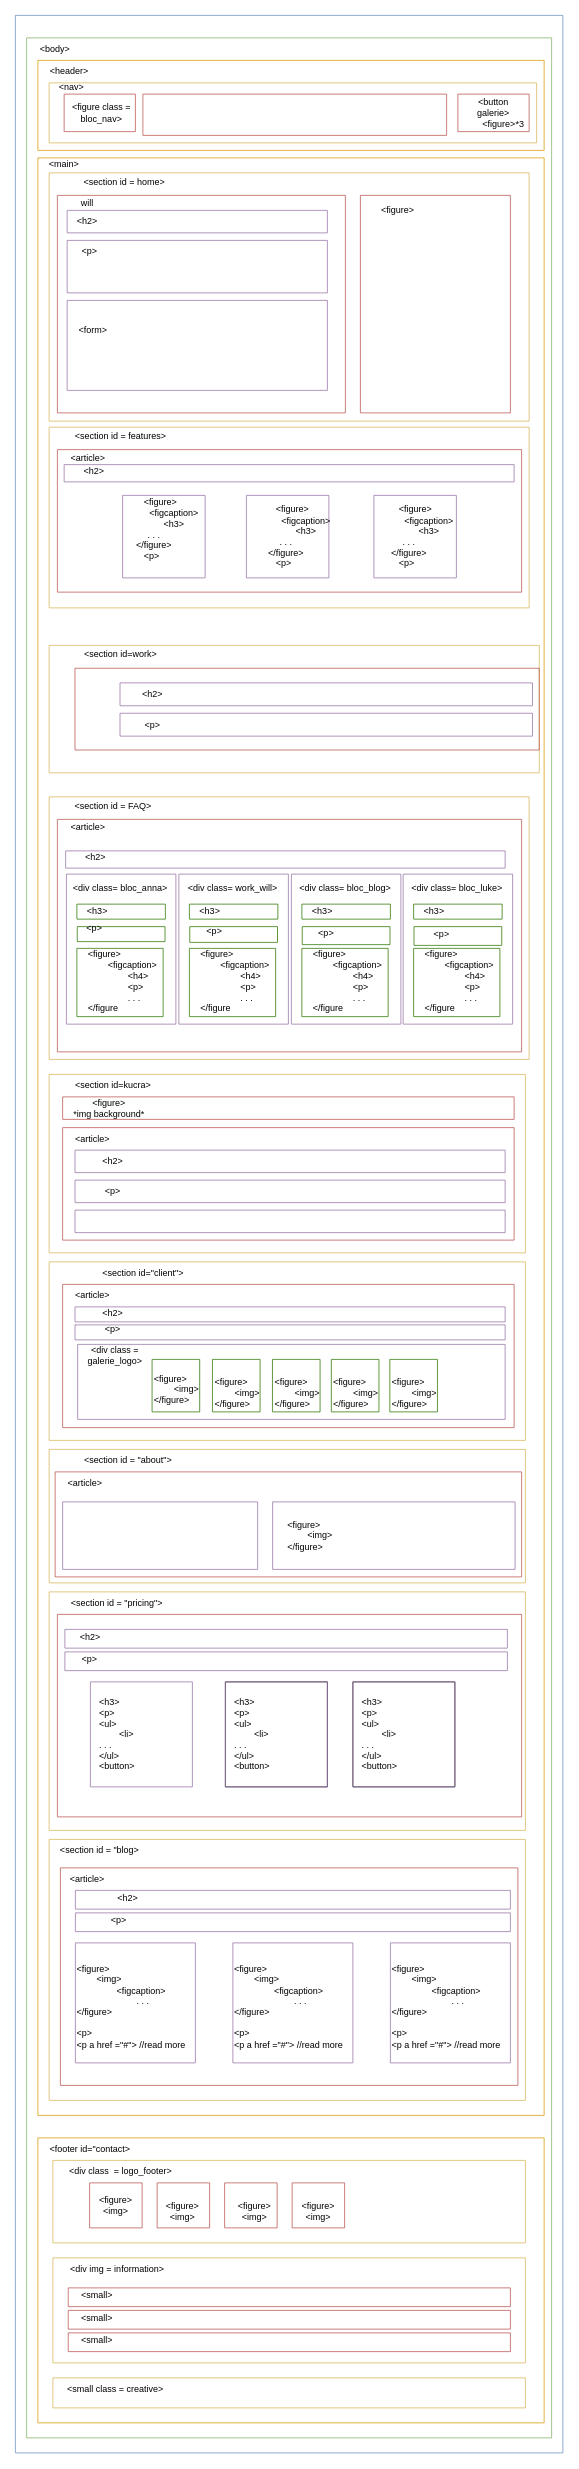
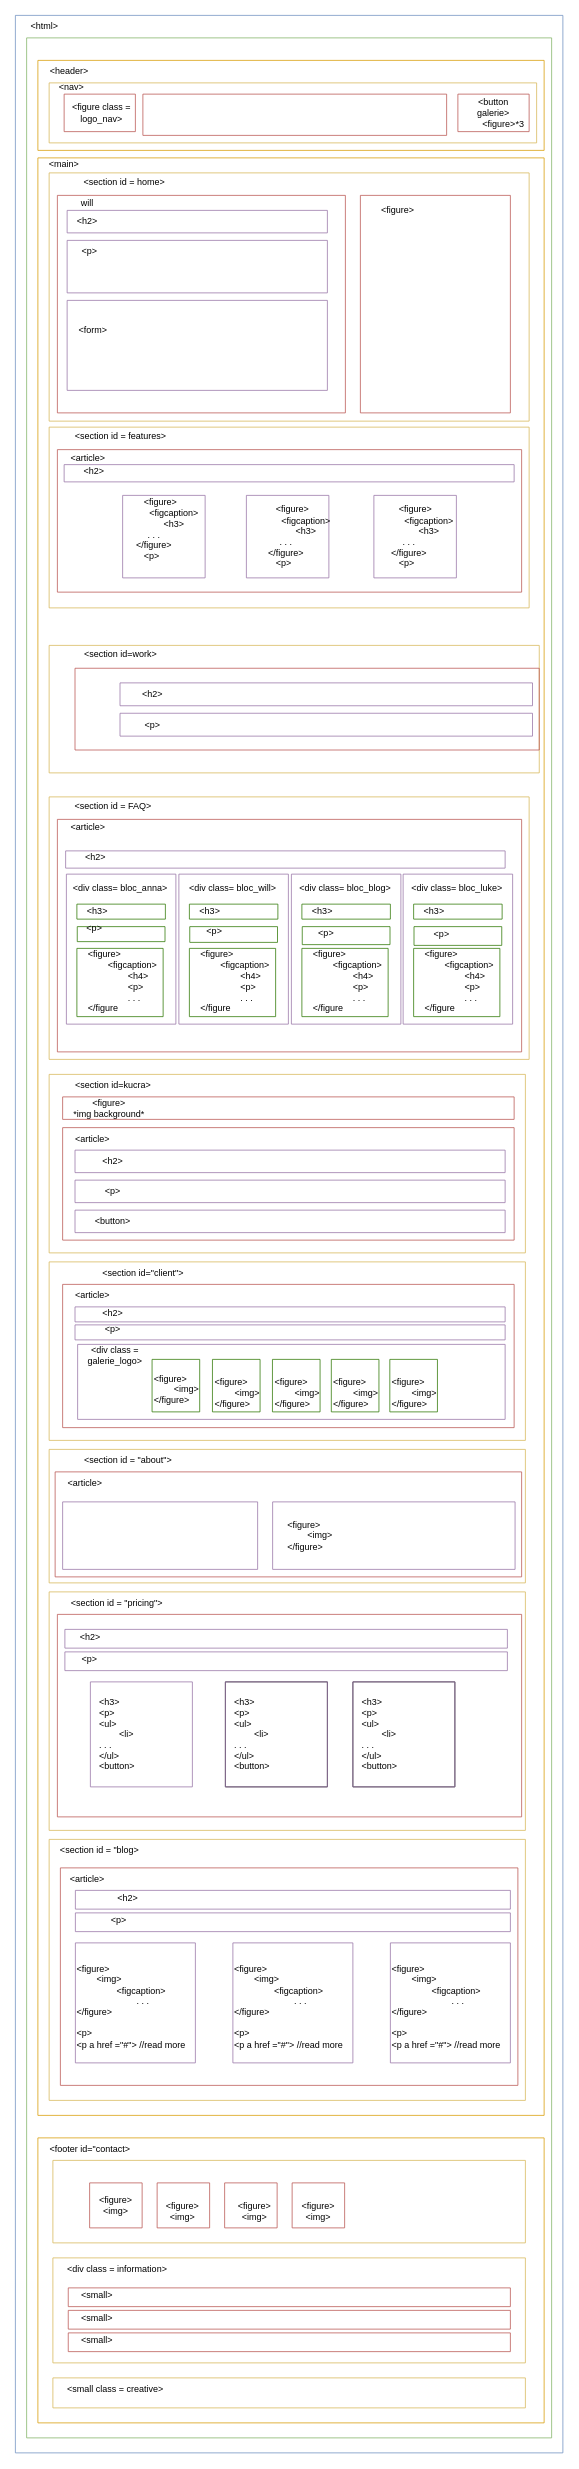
node "<html>": added
node "<body>": removed
node "<figure class = bloc_nav>": label "<figure class = bloc_nav>" -> "<figure class = logo_nav>"
node "<div class= work_will>": label "<div class= work_will>" -> "<div class= bloc_will>"
node "<button>": added
node "<div class = logo_footer>": removed
node "<div img = information>": label "<div img = information>" -> "<div class = information>"
